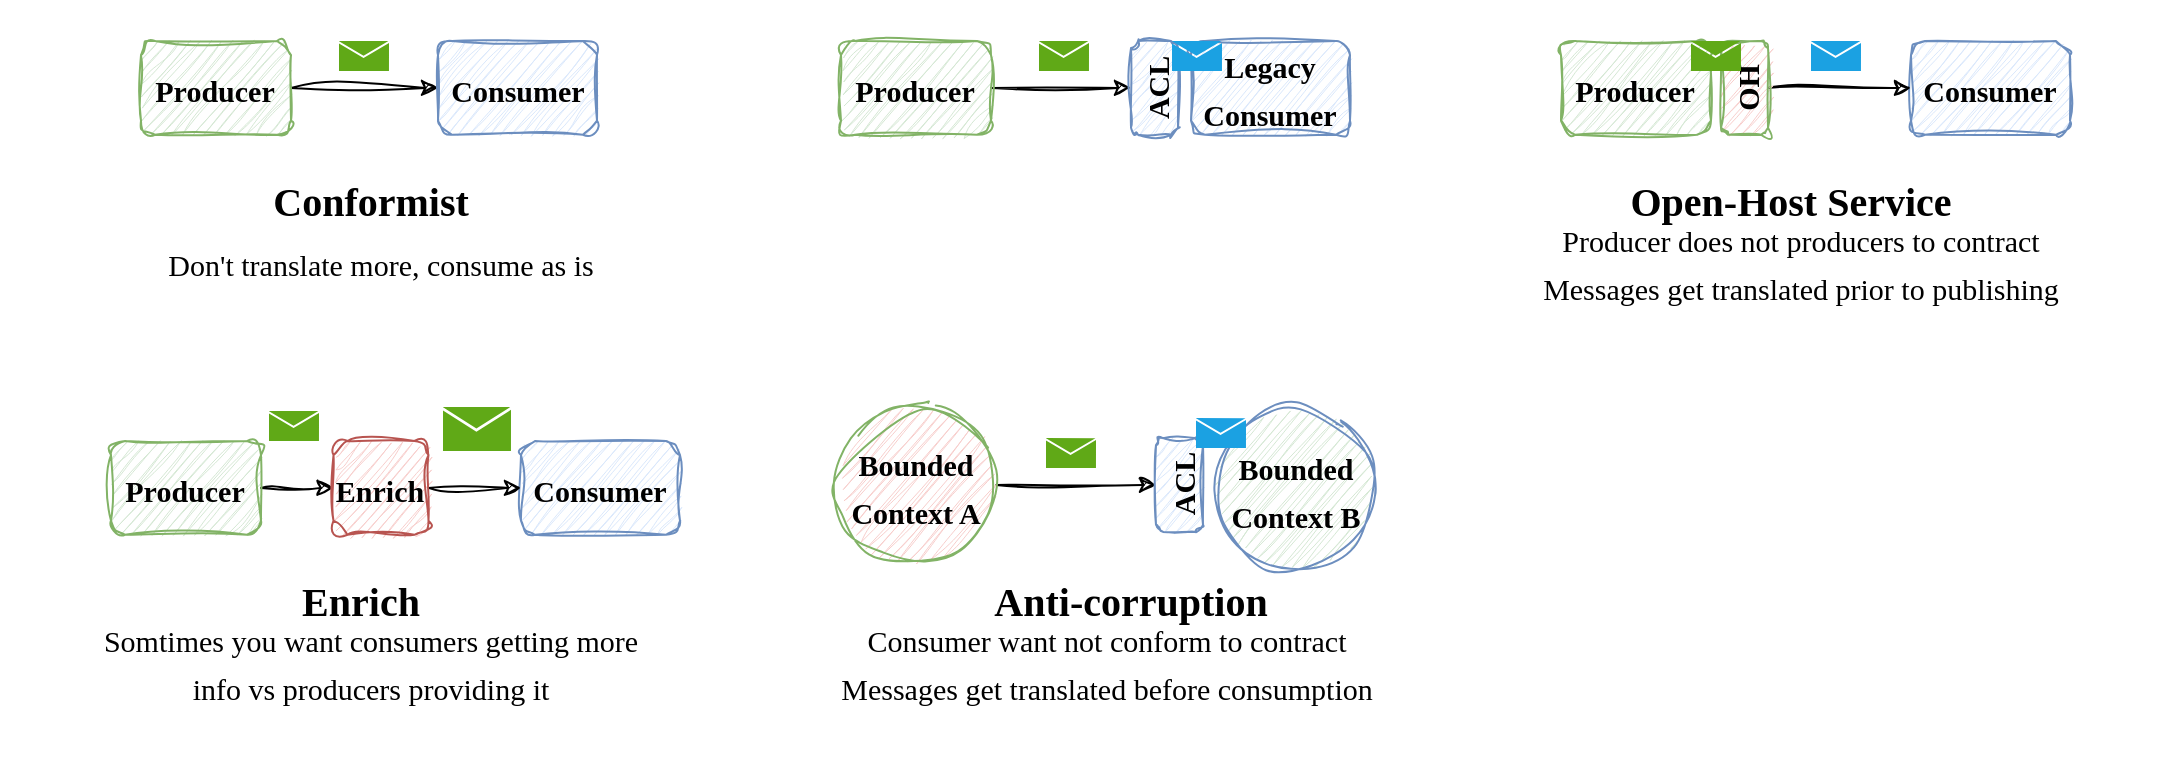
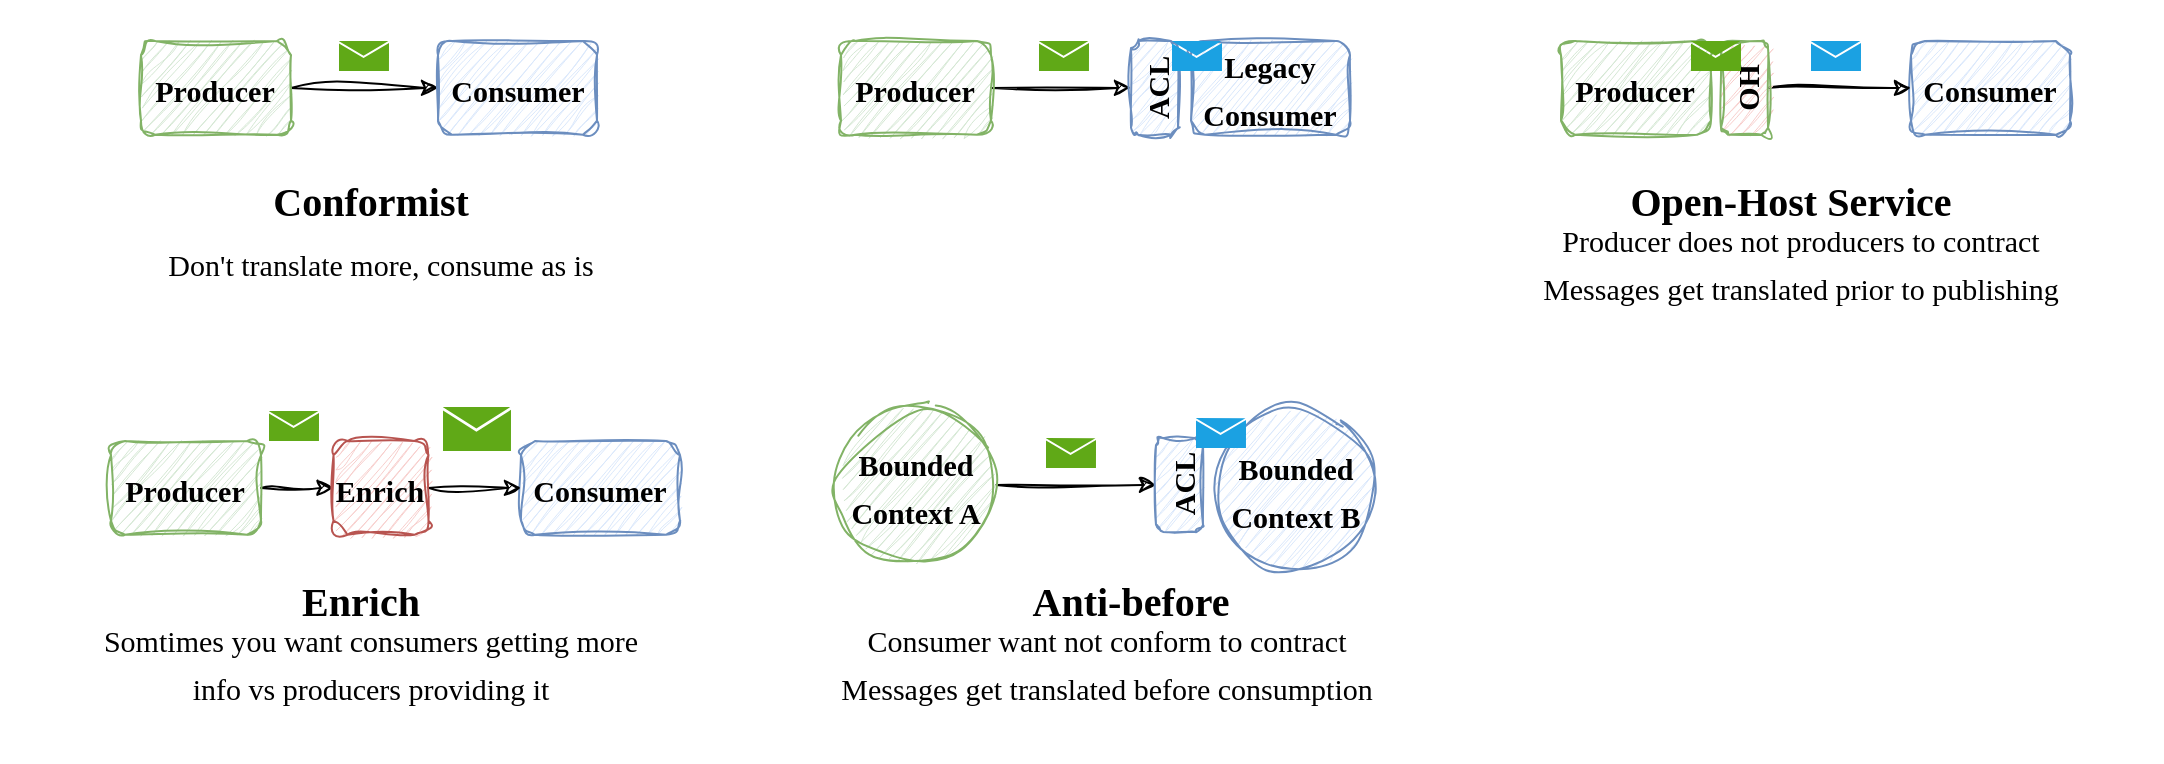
node "Bounded Context A": fillcolor #f8cecc -> #d5e8d4
node "Bounded Context B": fillcolor #d5e8d4 -> #dae8fc
node "Anti-corruption": label "Anti-corruption" -> "Anti-before"
